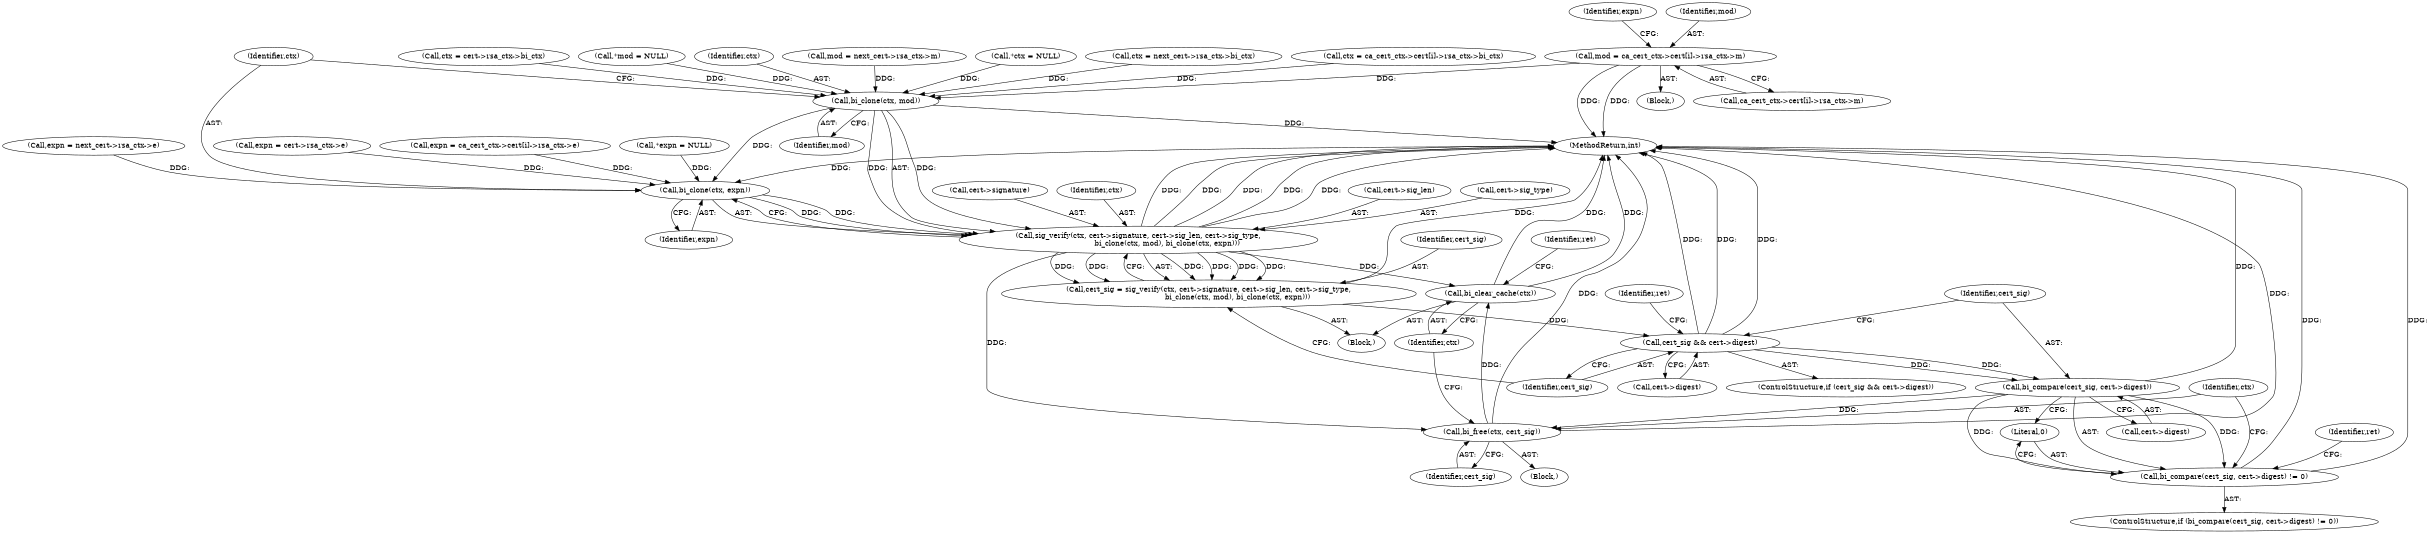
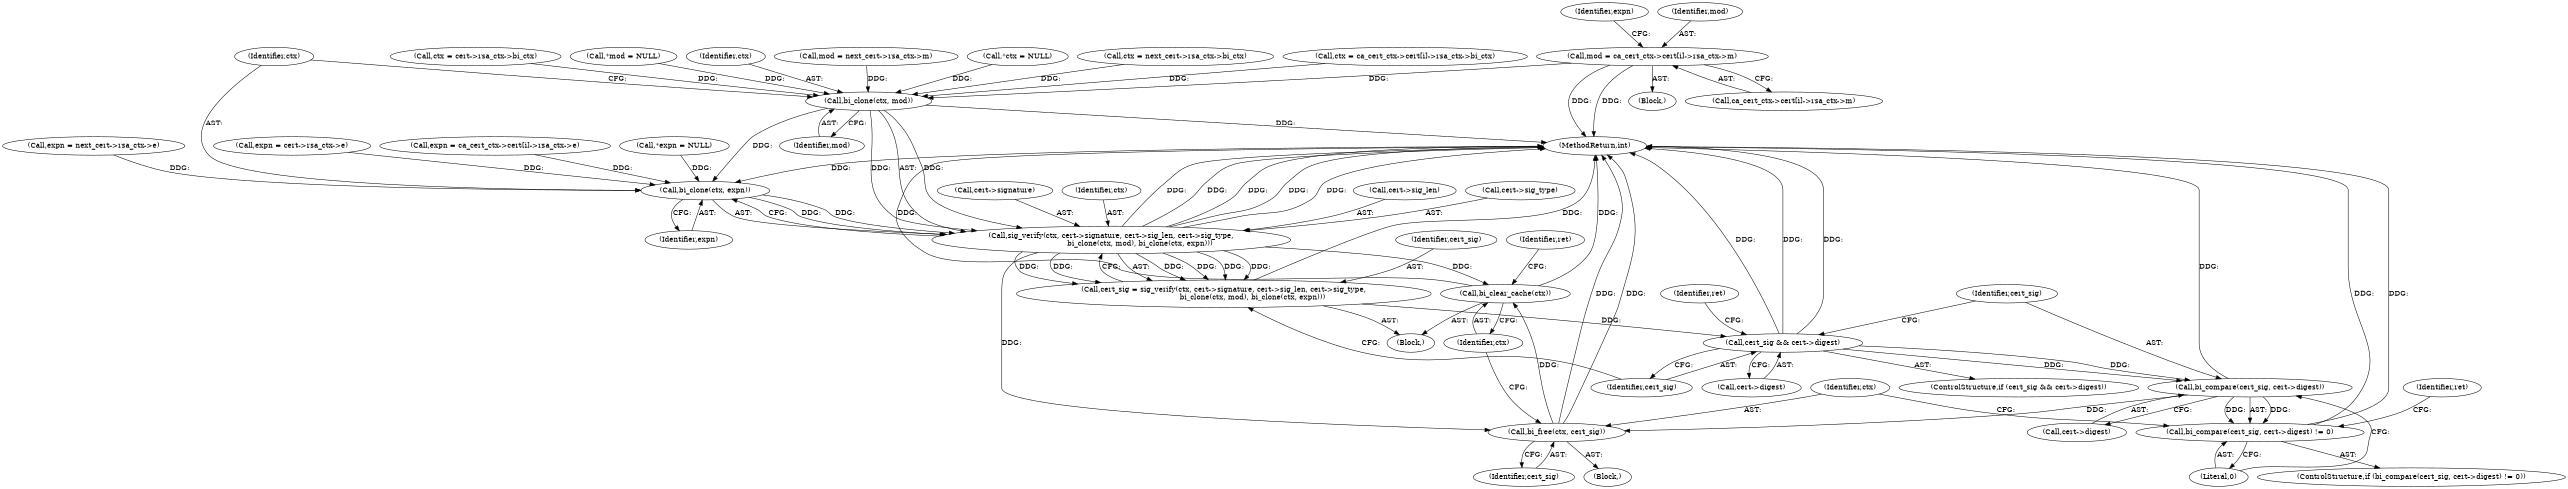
edge "(Call,bi_compare(cert_sig, cert->digest))" -> "(Literal,0)": reversed
